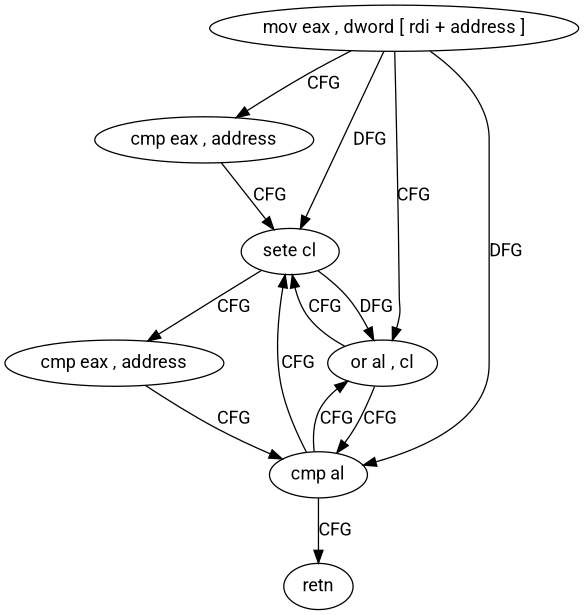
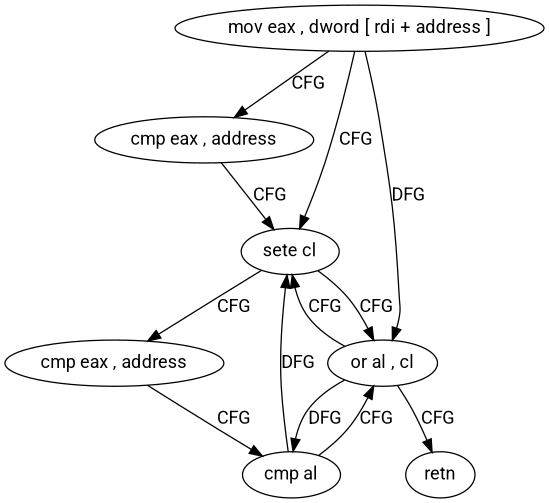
edge "mov eax , dword [ rdi + address ]" -> "sete cl": label "DFG" -> "CFG"
edge "mov eax , dword [ rdi + address ]" -> "or al , cl": label "CFG" -> "DFG"
edge "mov eax , dword [ rdi + address ]" -> "cmp al": removed, label "DFG"
edge "sete cl" -> "or al , cl": label "DFG" -> "CFG"
edge "cmp al" -> "sete cl": label "CFG" -> "DFG"
edge "or al , cl" -> "cmp al": label "CFG" -> "DFG"
edge "cmp al" -> "retn": now "or al , cl" -> "retn"
